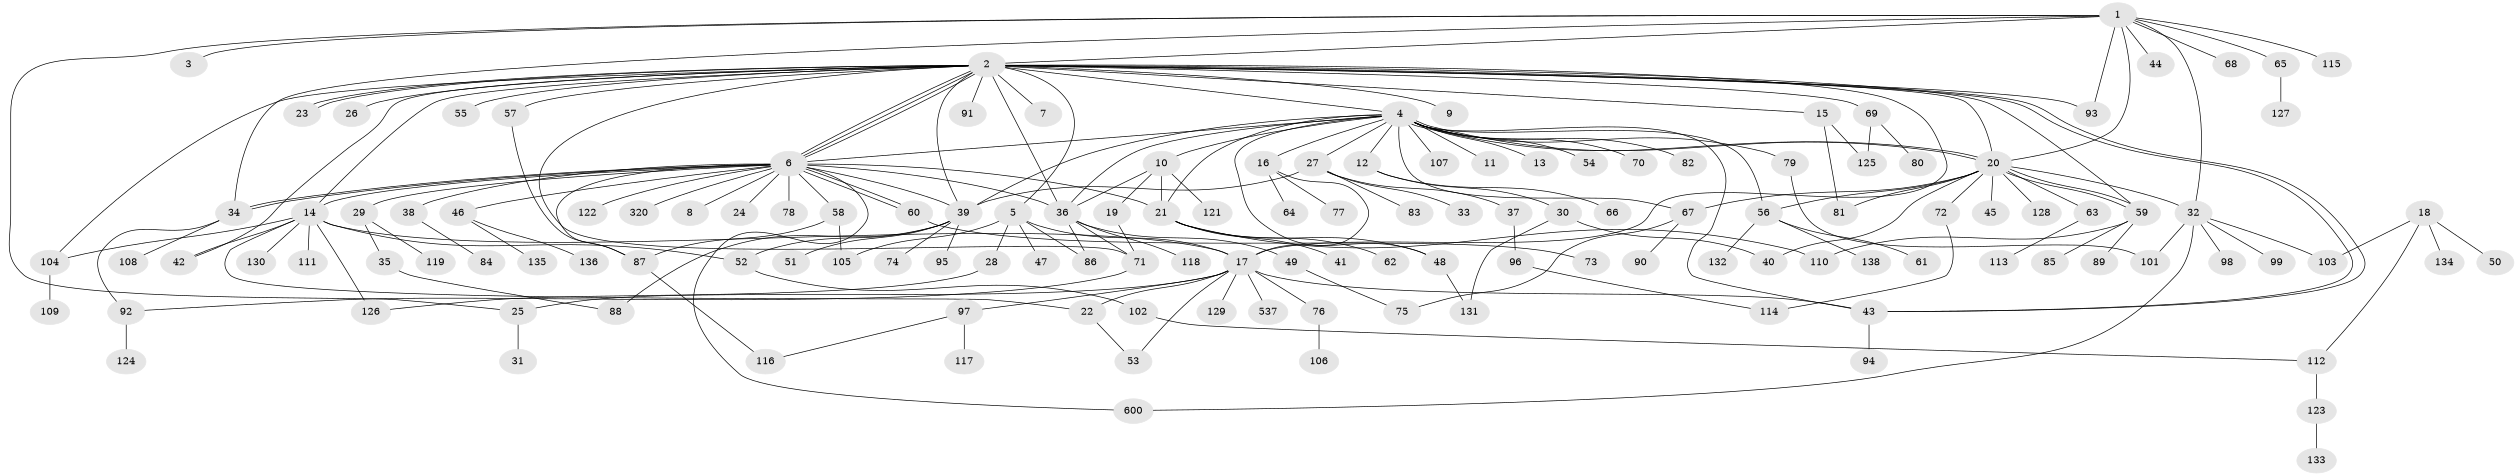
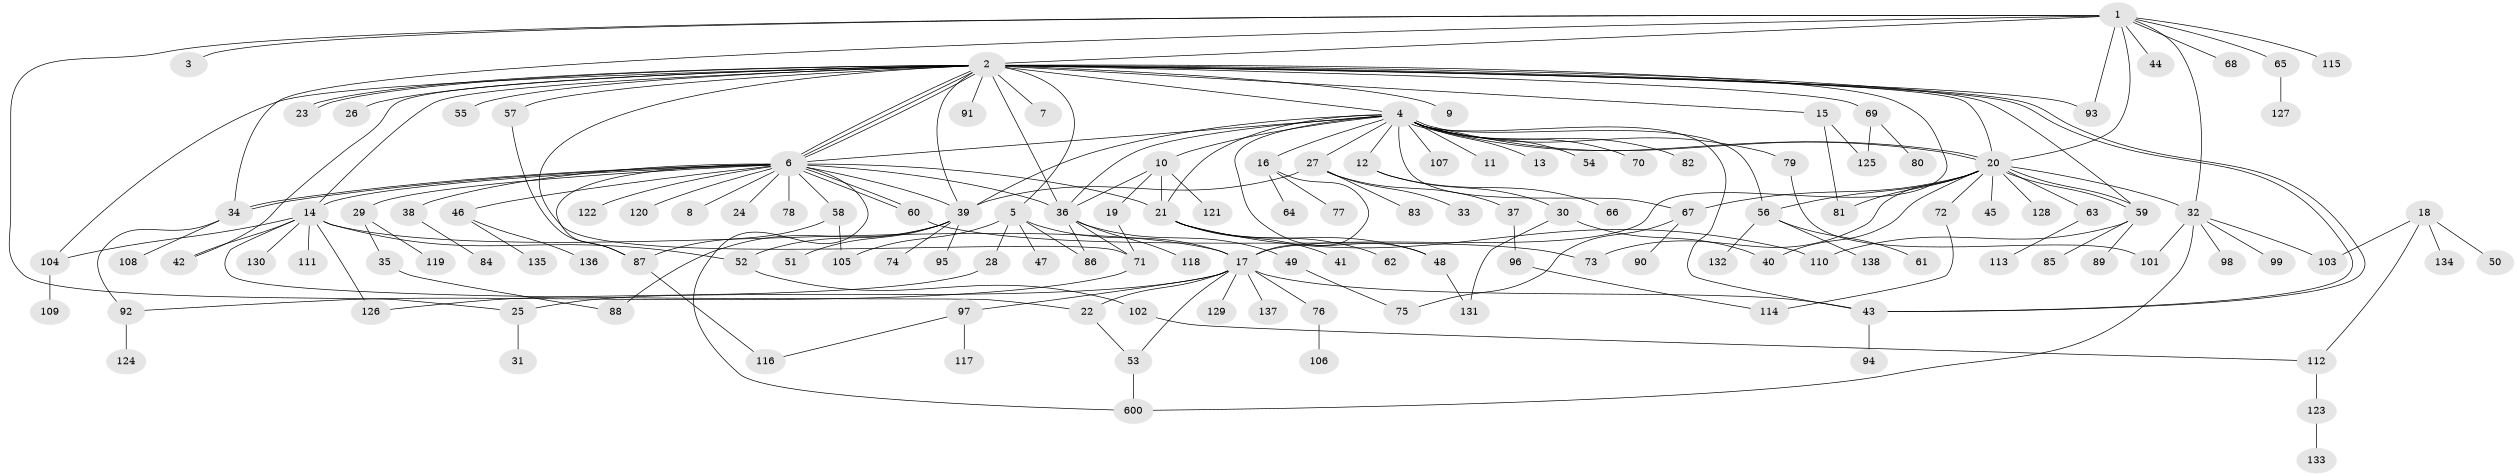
node "320": label "320" -> "120"
edge "20" -- "73": added
node "537": label "537" -> "137"
edge "53" -- "600": added
